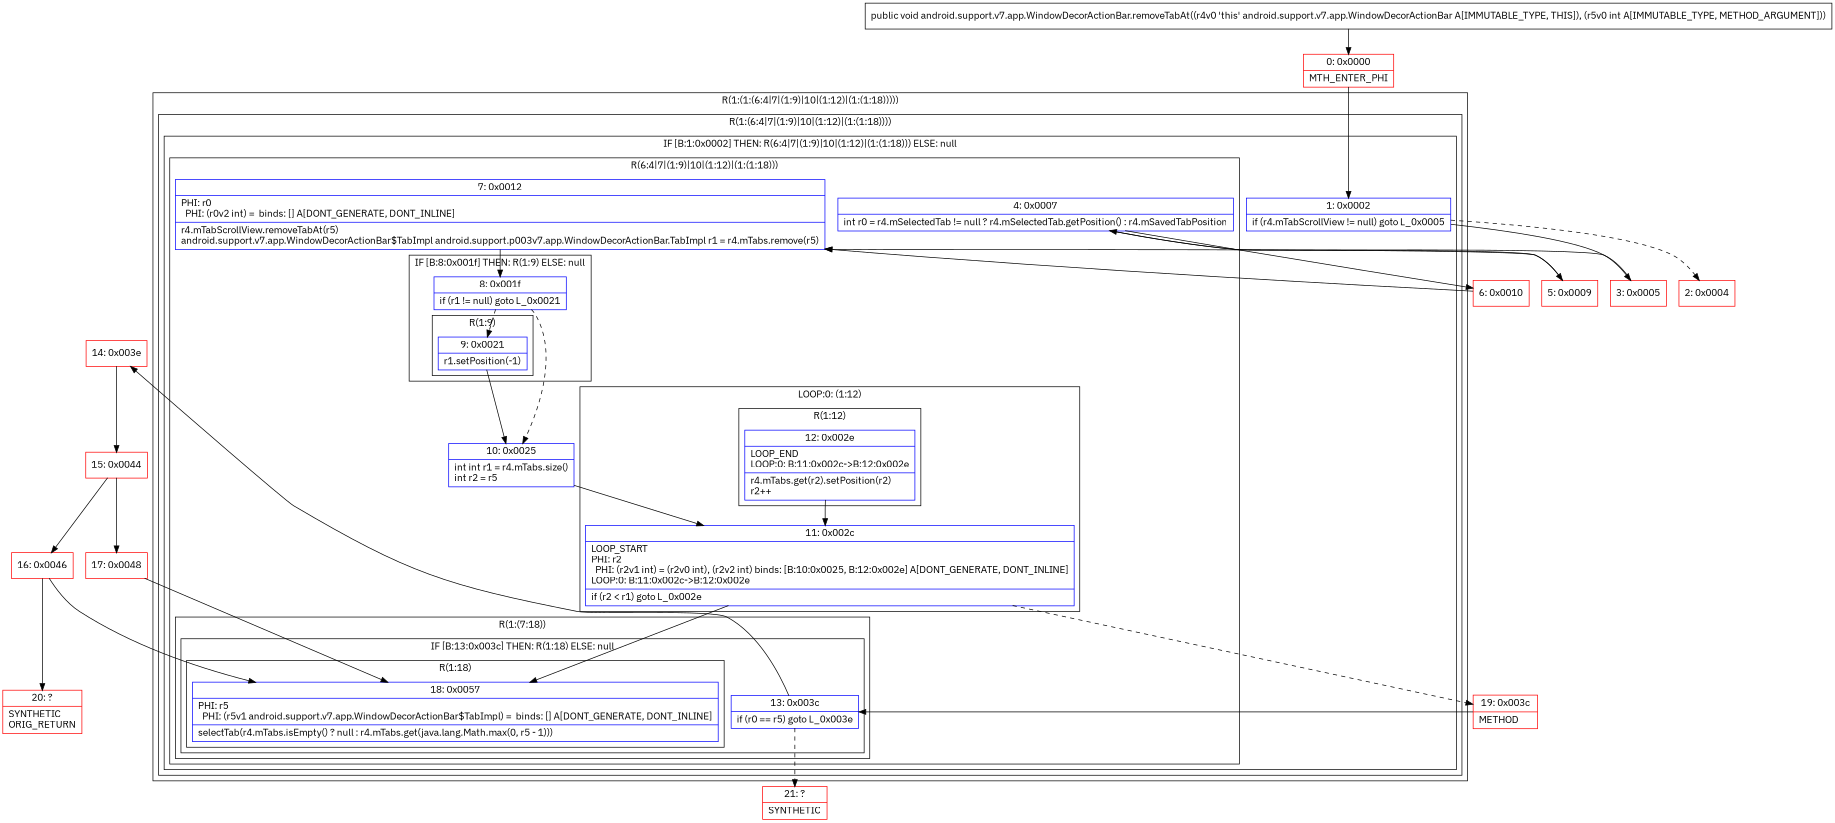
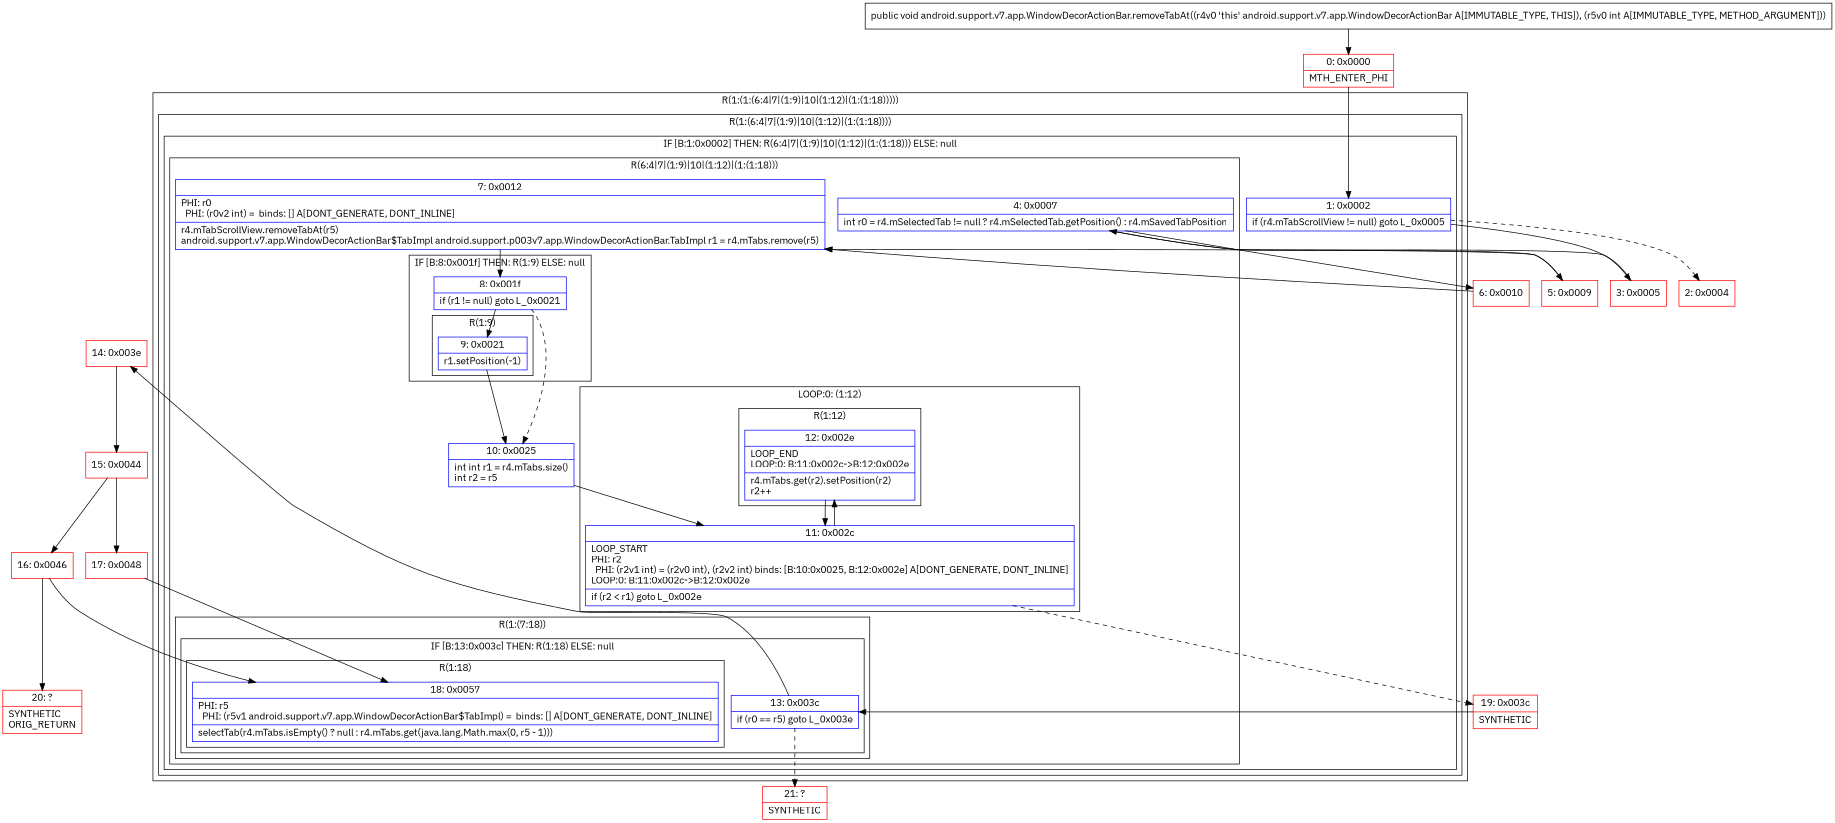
edge "8: 0x001f" -> "9: 0x0021": style dashed -> solid
edge "11: 0x002c" -> "18: 0x0057": now "11: 0x002c" -> "12: 0x002e"
node "19: 0x003c": text "METHOD" -> "SYNTHETIC"
